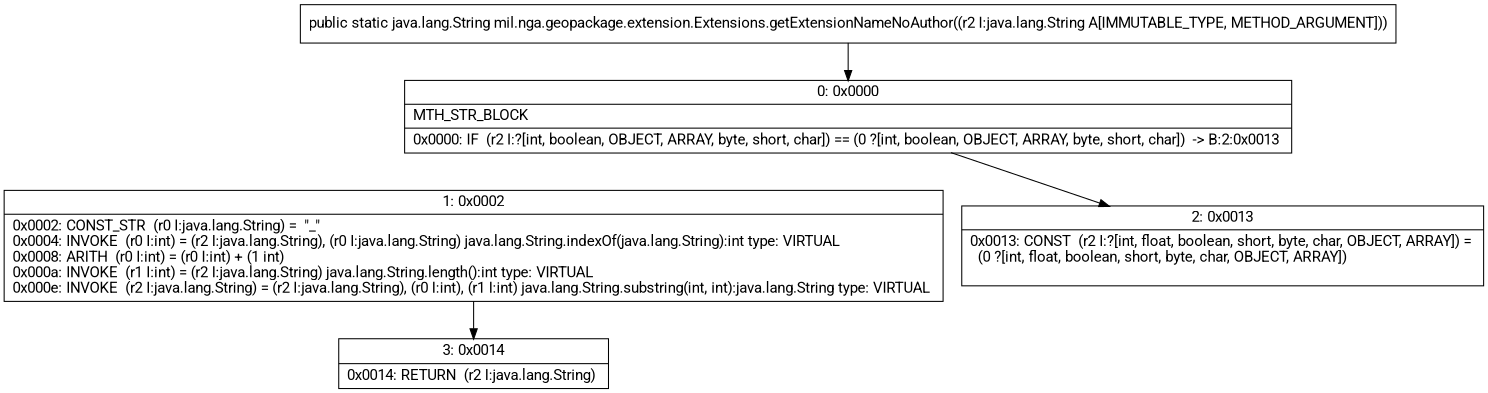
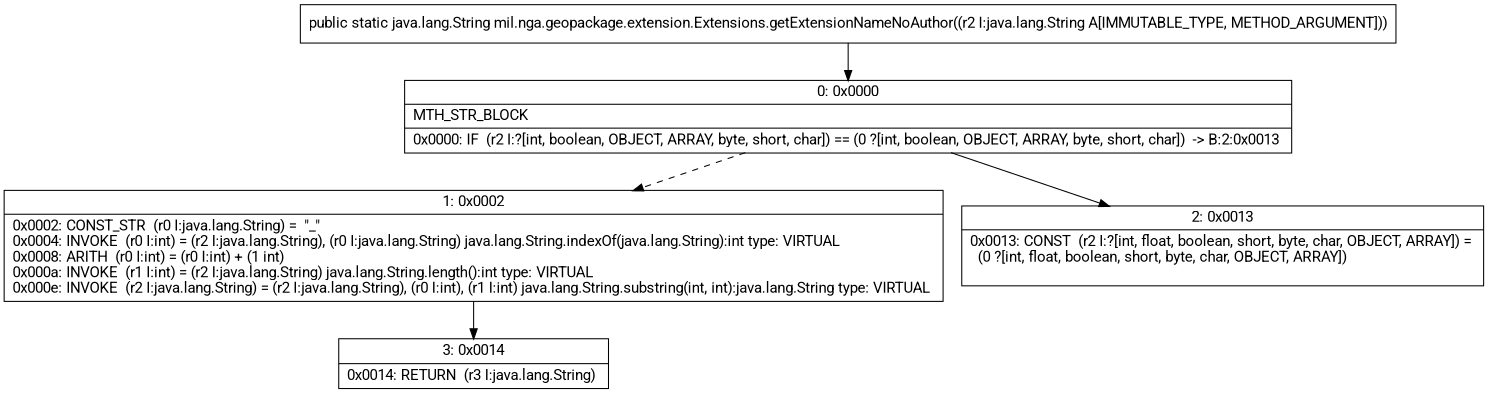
edge "0: 0x0000" -> "1: 0x0002": added
node "3: 0x0014": text "0x0014: RETURN  (r2 I:java.lang.String)" -> "0x0014: RETURN  (r3 I:java.lang.String)"
